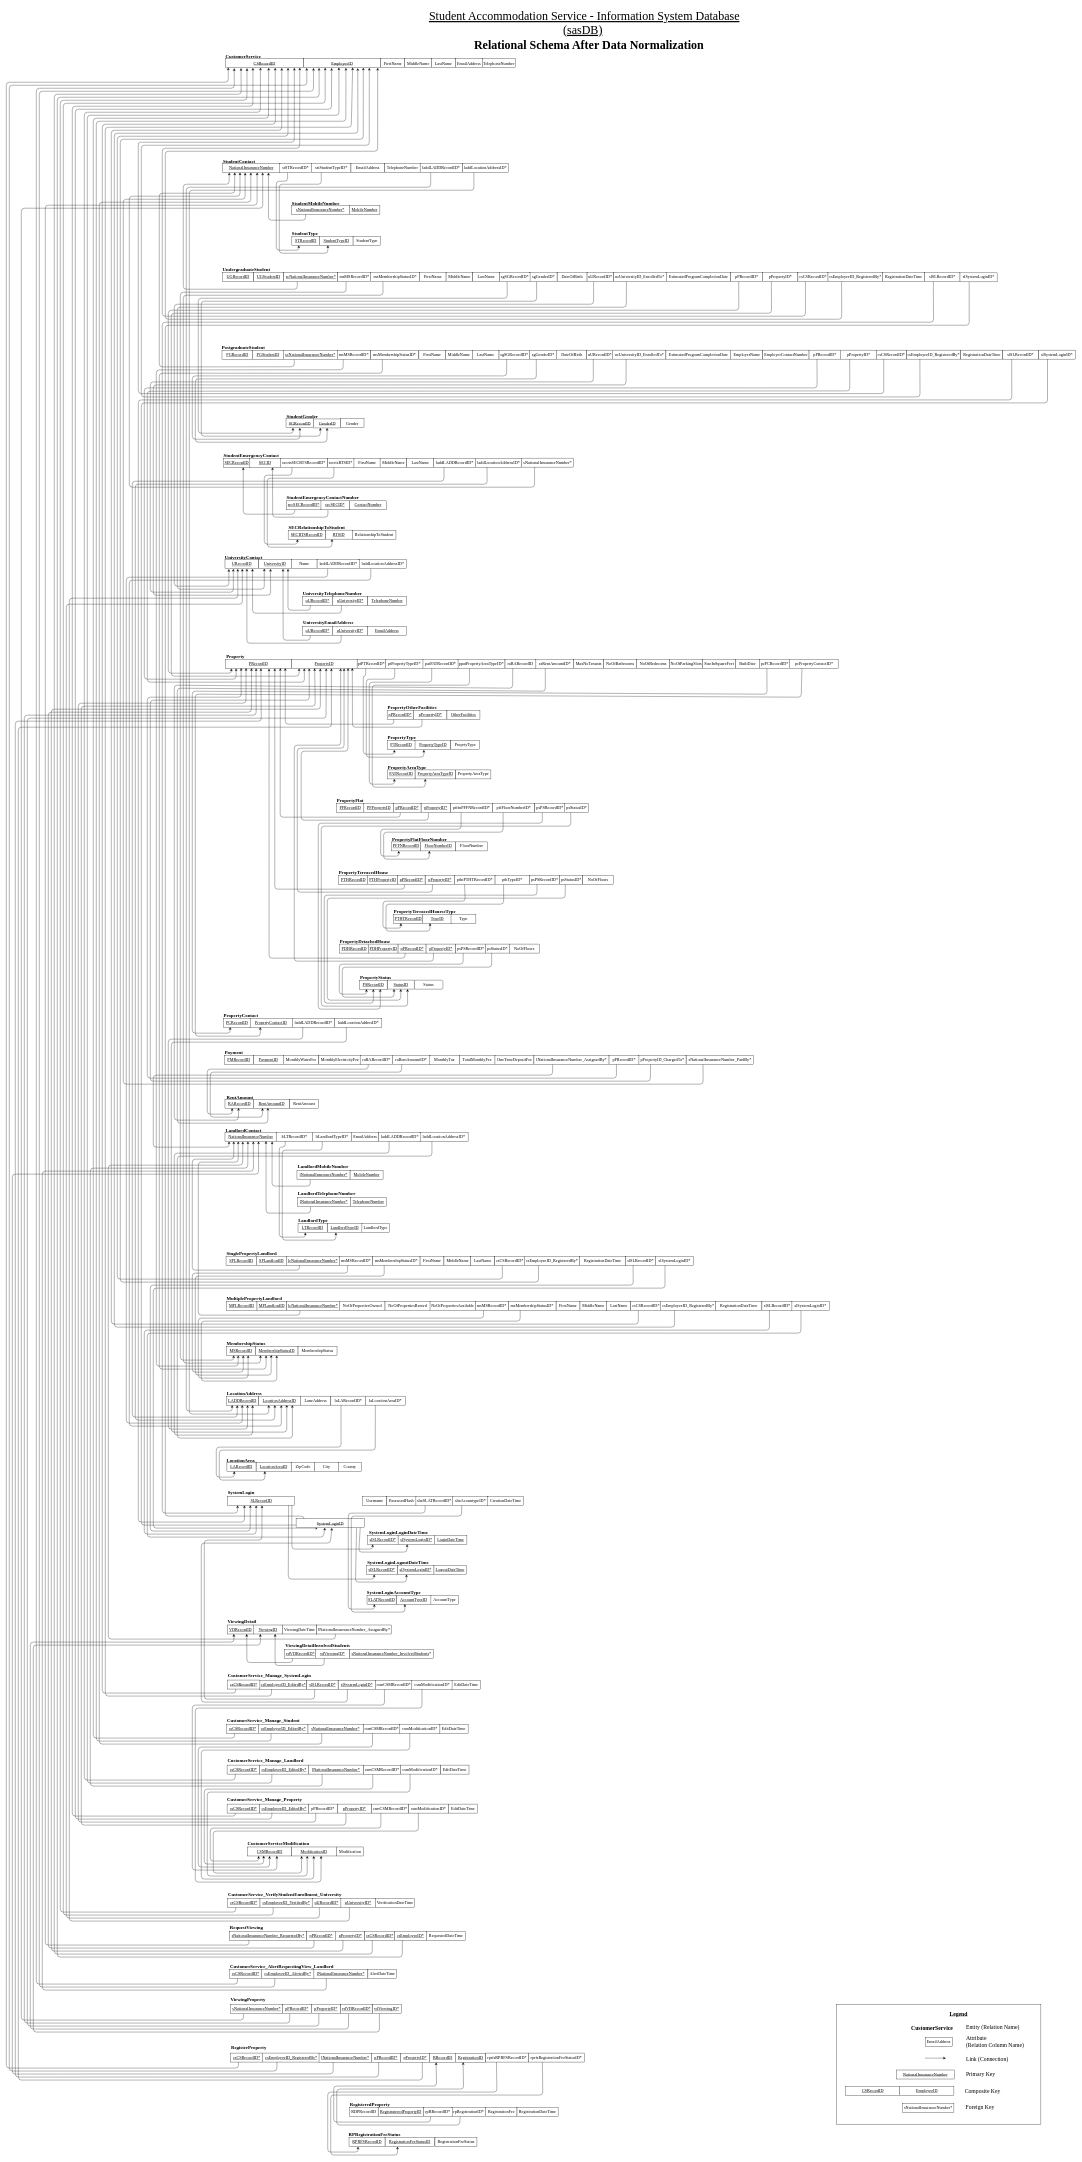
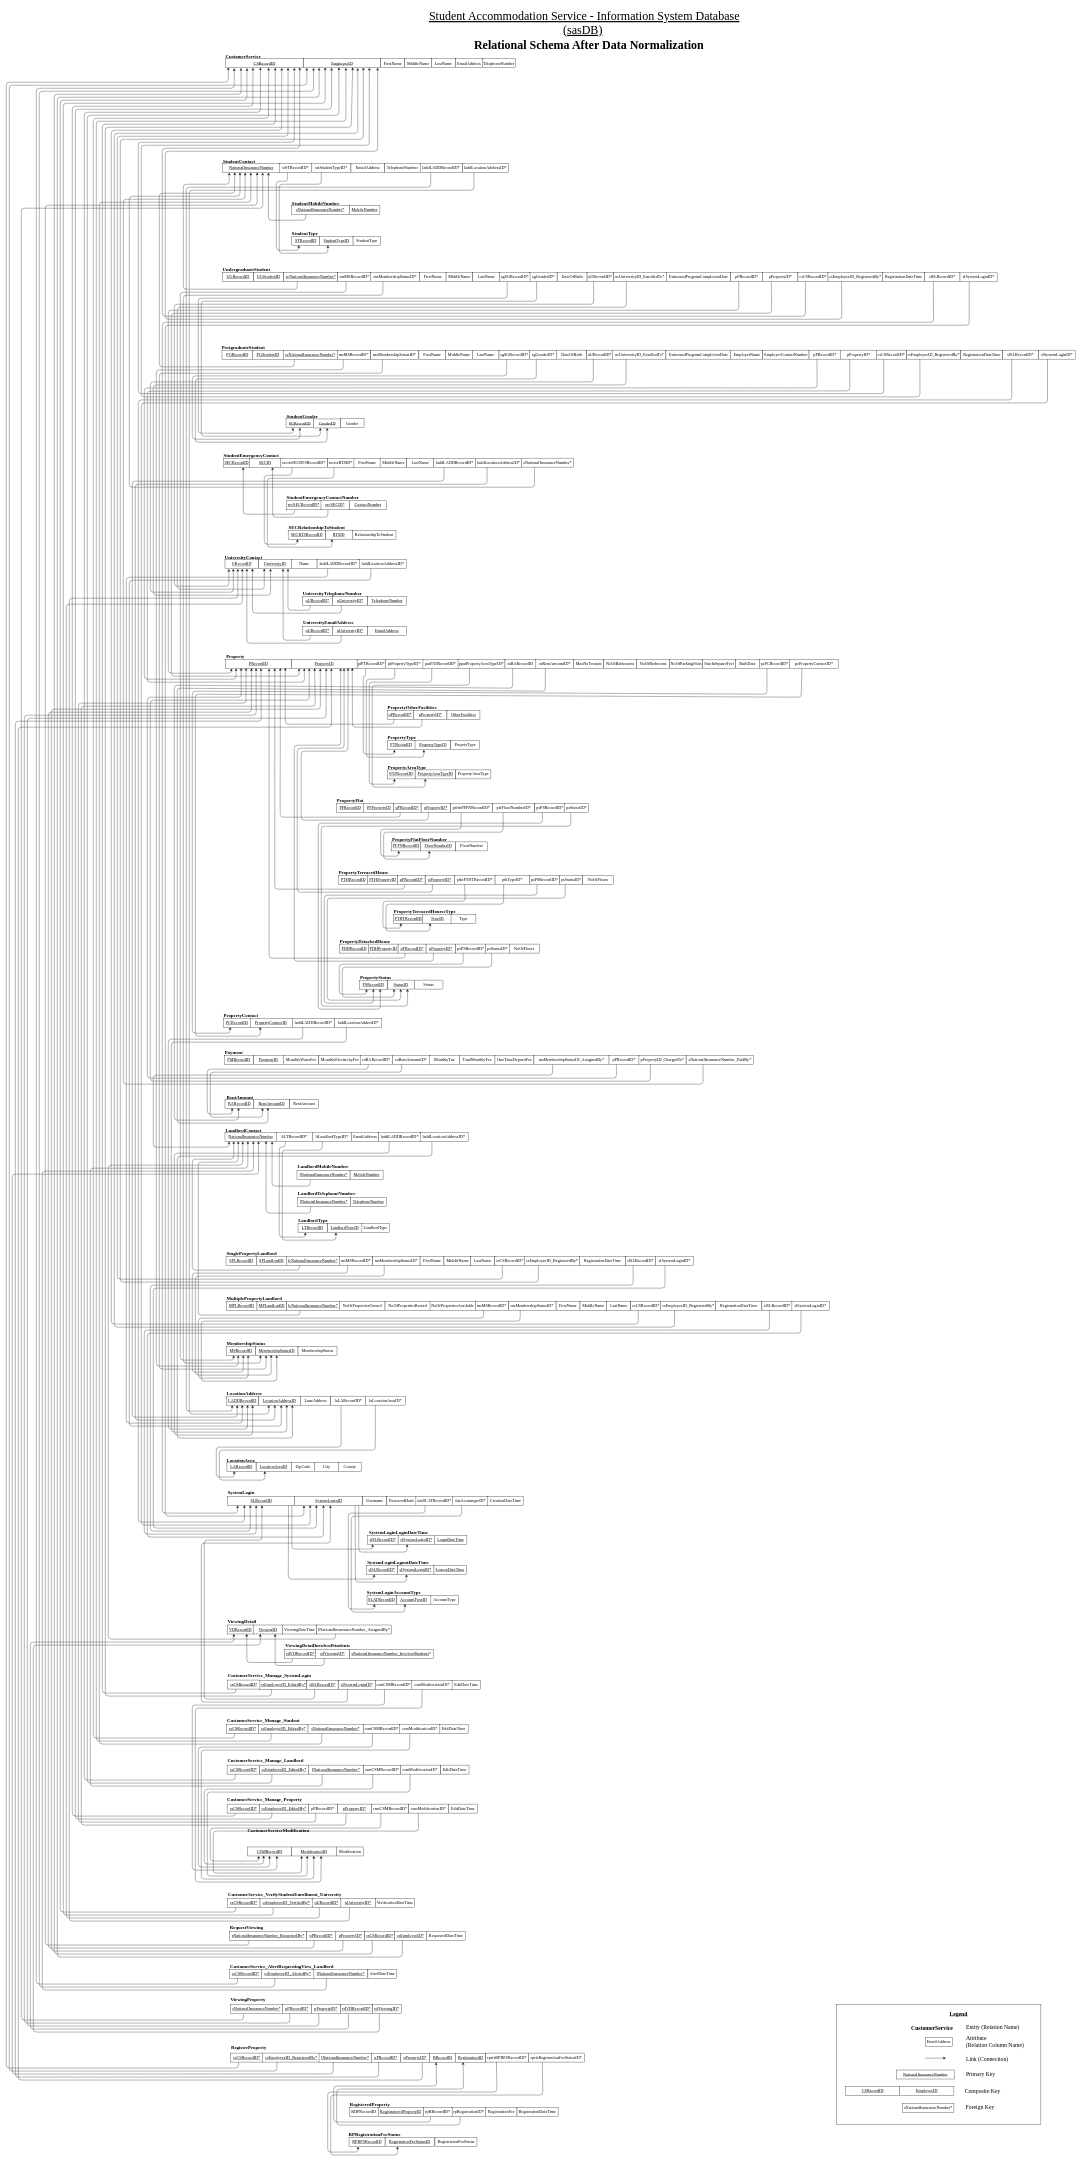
node "lNationalInsuranceNumber_AssignedBy*": label "lNationalInsuranceNumber_AssignedBy*" -> "msMembershipStatusID_AssignedBy*"
node "SystemLoginID": moved (330, 1523) -> (329, 1501)
node "CustomerServiceModification": moved (279, 1843) -> (279, 1829)
